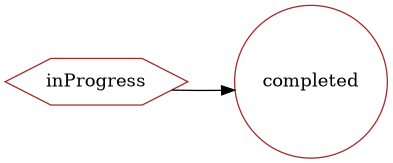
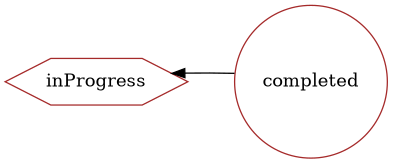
edge "inProgress" -> "completed": reversed
